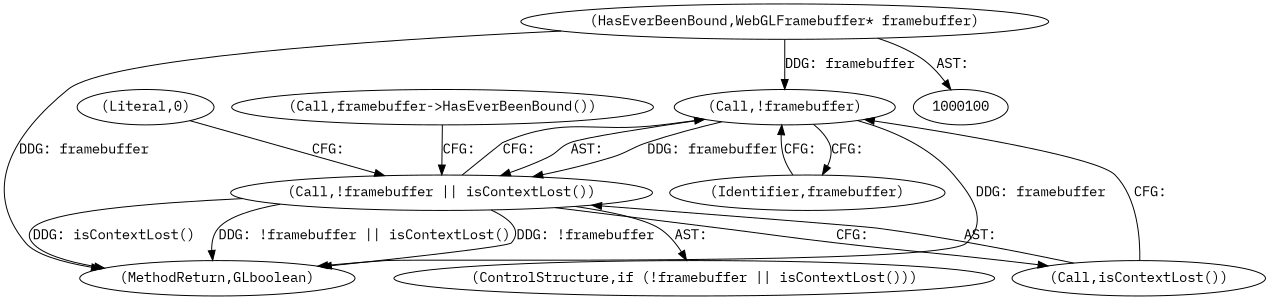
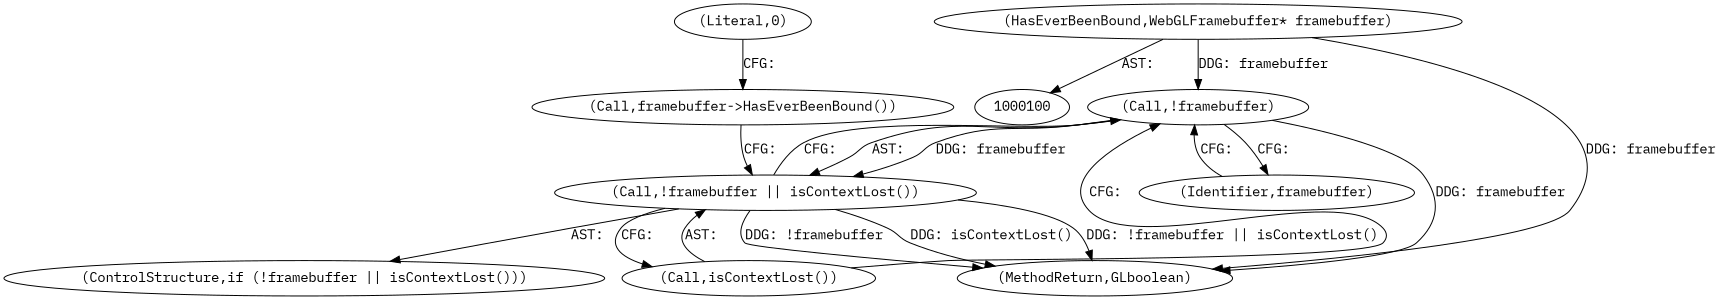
edge "(Literal,0)" -> "(Call,!framebuffer || isContextLost())": now "(Literal,0)" -> "(Call,framebuffer->HasEverBeenBound())"
